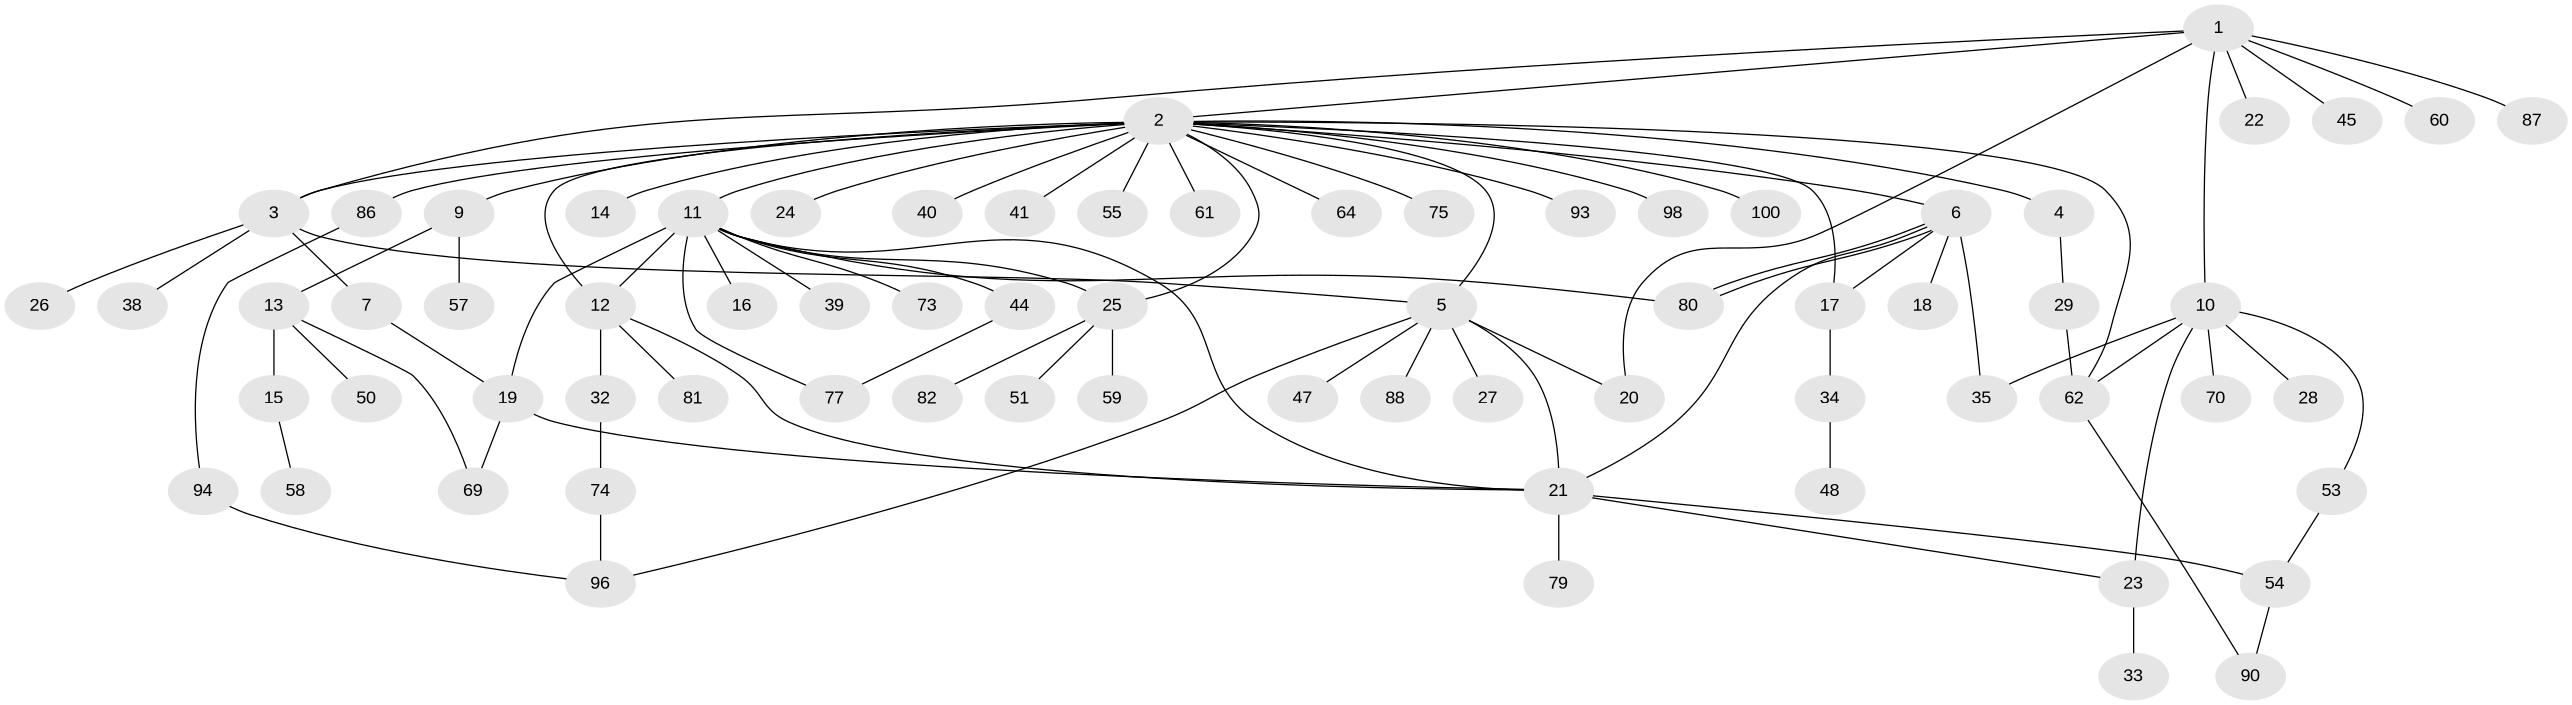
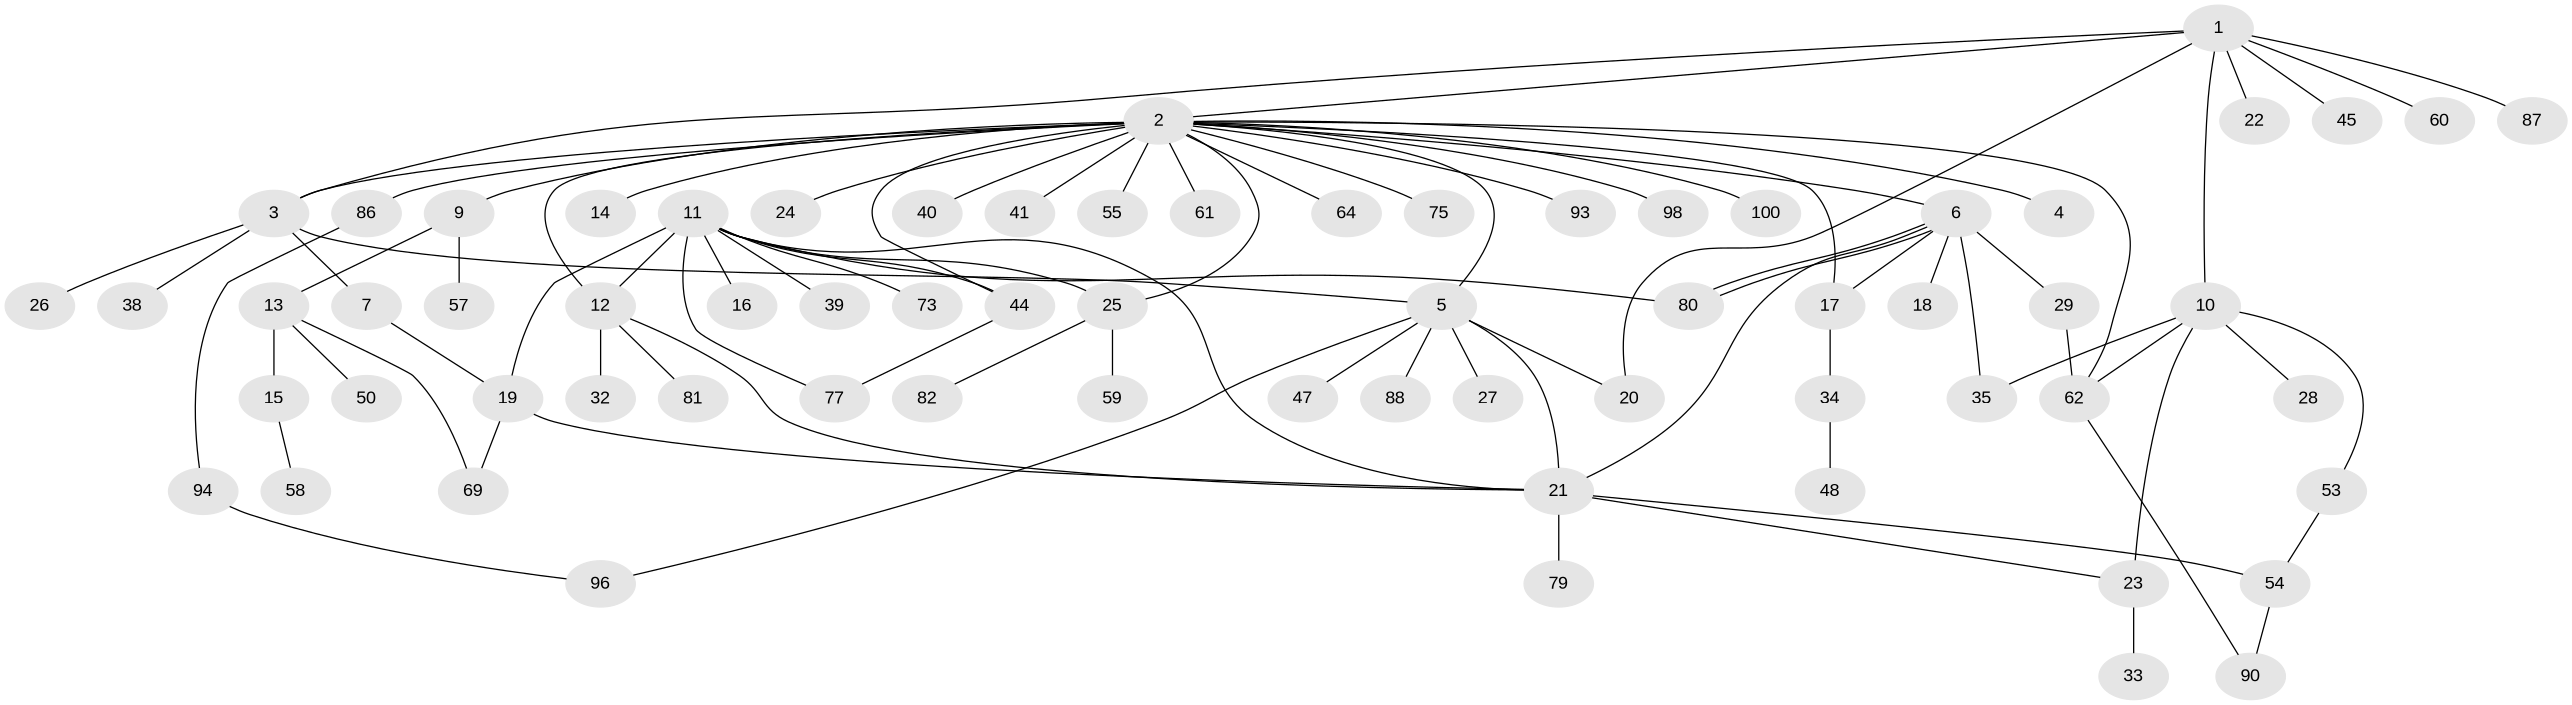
edge "2" -- "11": now "2" -- "44"
edge "4" -- "29": now "6" -- "29"
node "51": removed
node "70": removed
node "74": removed
